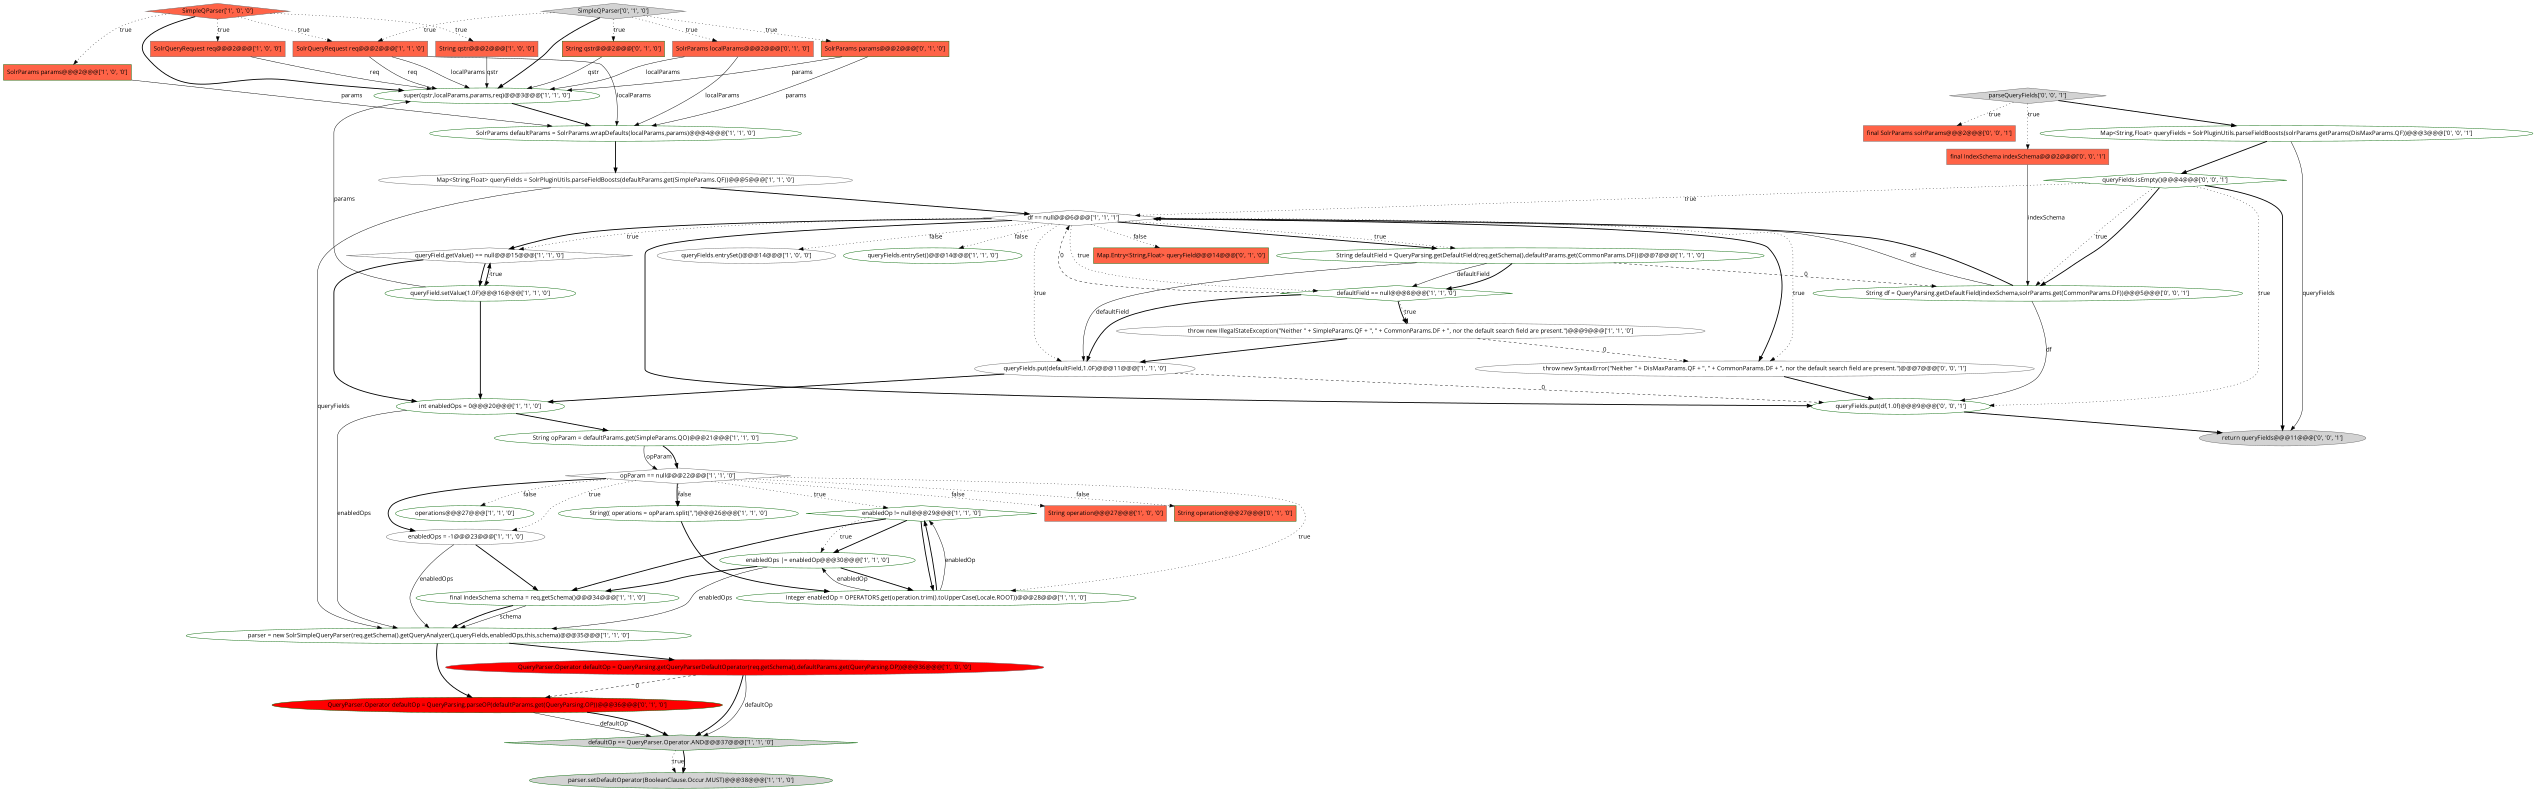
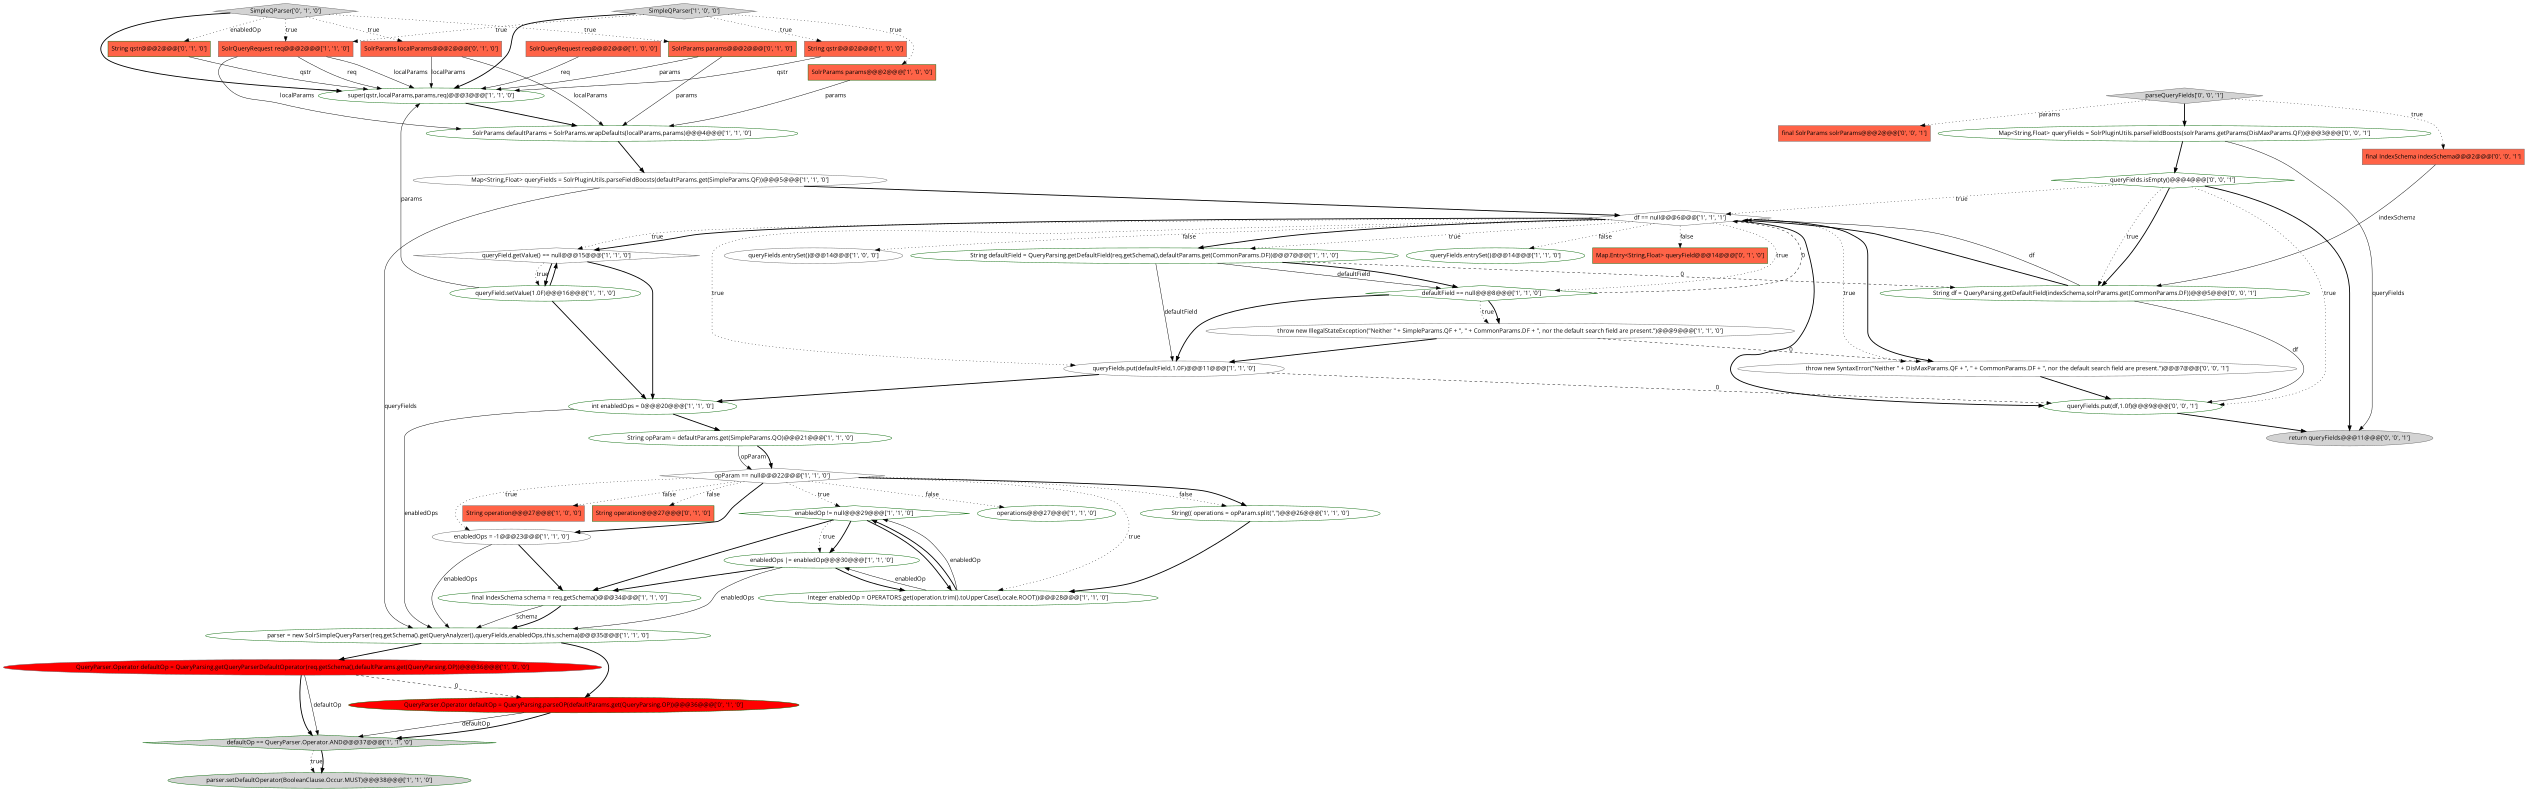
node "SimpleQParser['1', '0', '0']": fillcolor tomato -> lightgray
edge "SimpleQParser['1', '0', '0']" -> "SolrQueryRequest req@@@2@@@['1', '0', '0']": removed, label "true"
edge "SimpleQParser['0', '1', '0']" -> "String qstr@@@2@@@['0', '1', '0']": label "true" -> "enabledOp"
edge "parseQueryFields['0', '0', '1']" -> "final SolrParams solrParams@@@2@@@['0', '0', '1']": label "true" -> "params"
